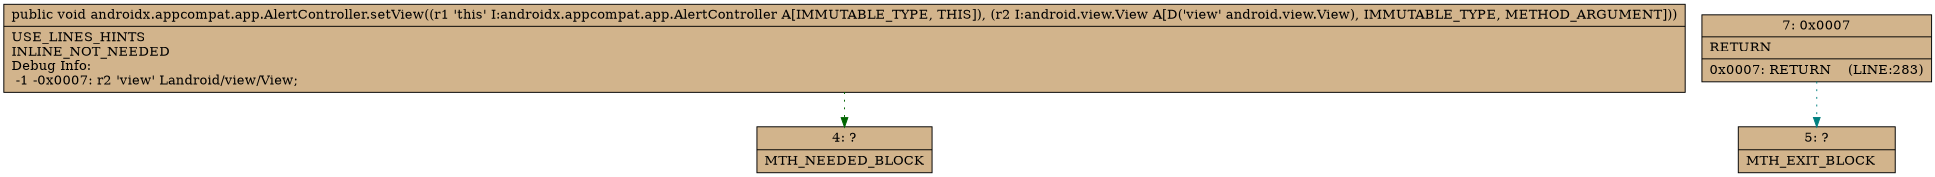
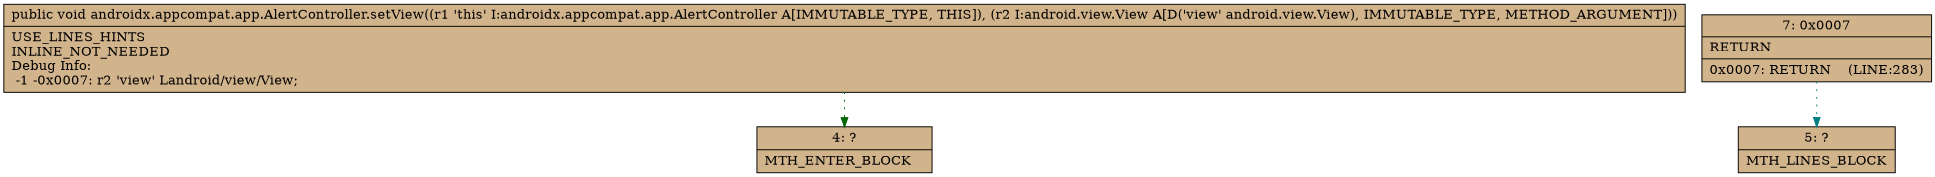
node "4: ?": text "MTH_NEEDED_BLOCK" -> "MTH_ENTER_BLOCK"
node "5: ?": text "MTH_EXIT_BLOCK" -> "MTH_LINES_BLOCK"
